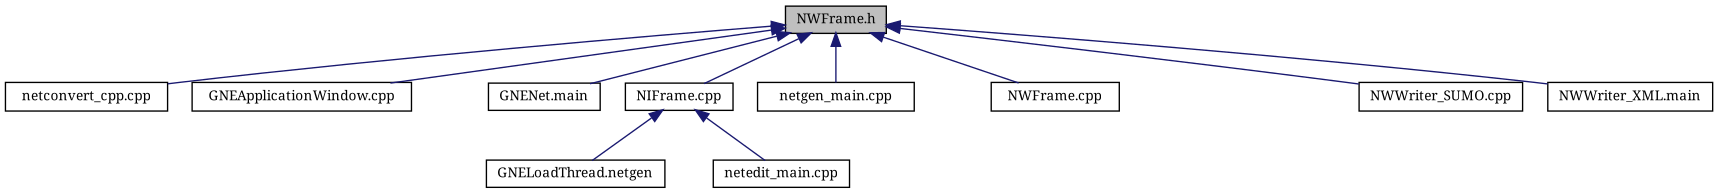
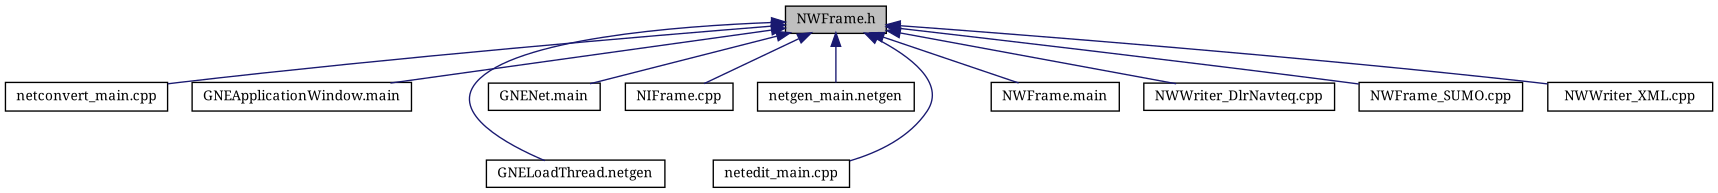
node "netconvert_cpp.cpp": label "netconvert_cpp.cpp" -> "netconvert_main.cpp"
node "GNEApplicationWindow.cpp": label "GNEApplicationWindow.cpp" -> "GNEApplicationWindow.main"
node "netgen_main.cpp": label "netgen_main.cpp" -> "netgen_main.netgen"
node "NWFrame.cpp": label "NWFrame.cpp" -> "NWFrame.main"
node "NWWriter_DlrNavteq.cpp": added
node "NWWriter_SUMO.cpp": label "NWWriter_SUMO.cpp" -> "NWFrame_SUMO.cpp"
node "NWWriter_XML.main": label "NWWriter_XML.main" -> "NWWriter_XML.cpp"
edge "GNELoadThread.netgen" -> "NIFrame.cpp": now "GNELoadThread.netgen" -> "NWFrame.h"
edge "netedit_main.cpp" -> "NIFrame.cpp": now "netedit_main.cpp" -> "NWFrame.h"
